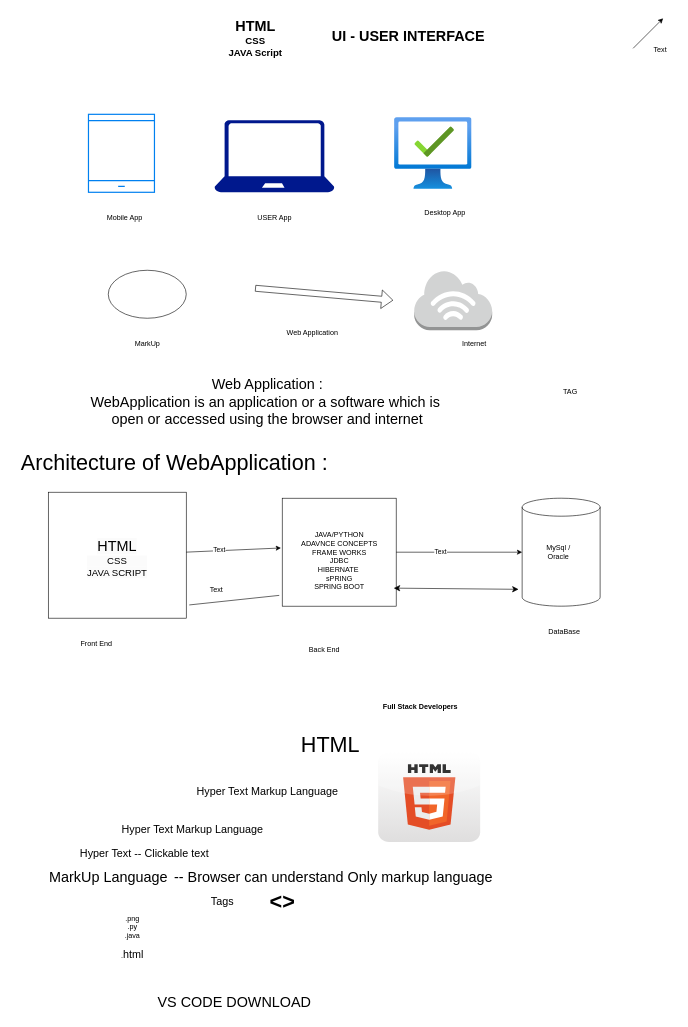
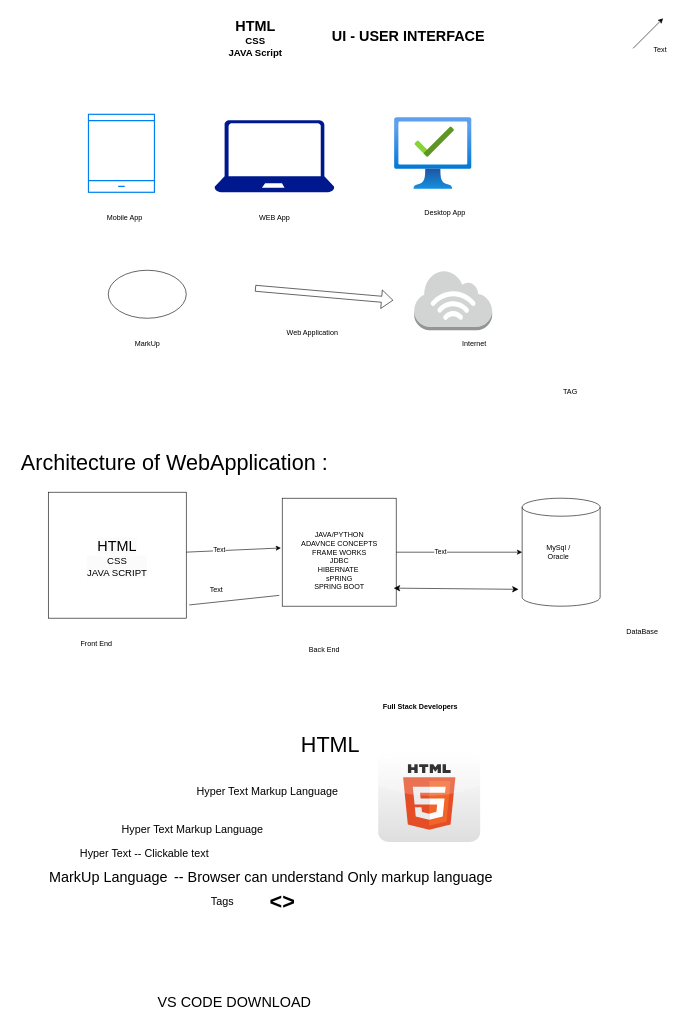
node "USER App": label "USER App" -> "WEB App"
node "Web Application : WebApplication is an application or a software which is open or accessed using the browser and internet": removed
node "DataBase": moved (564, 632) -> (642, 632)
node ".png .py .java .html": removed
